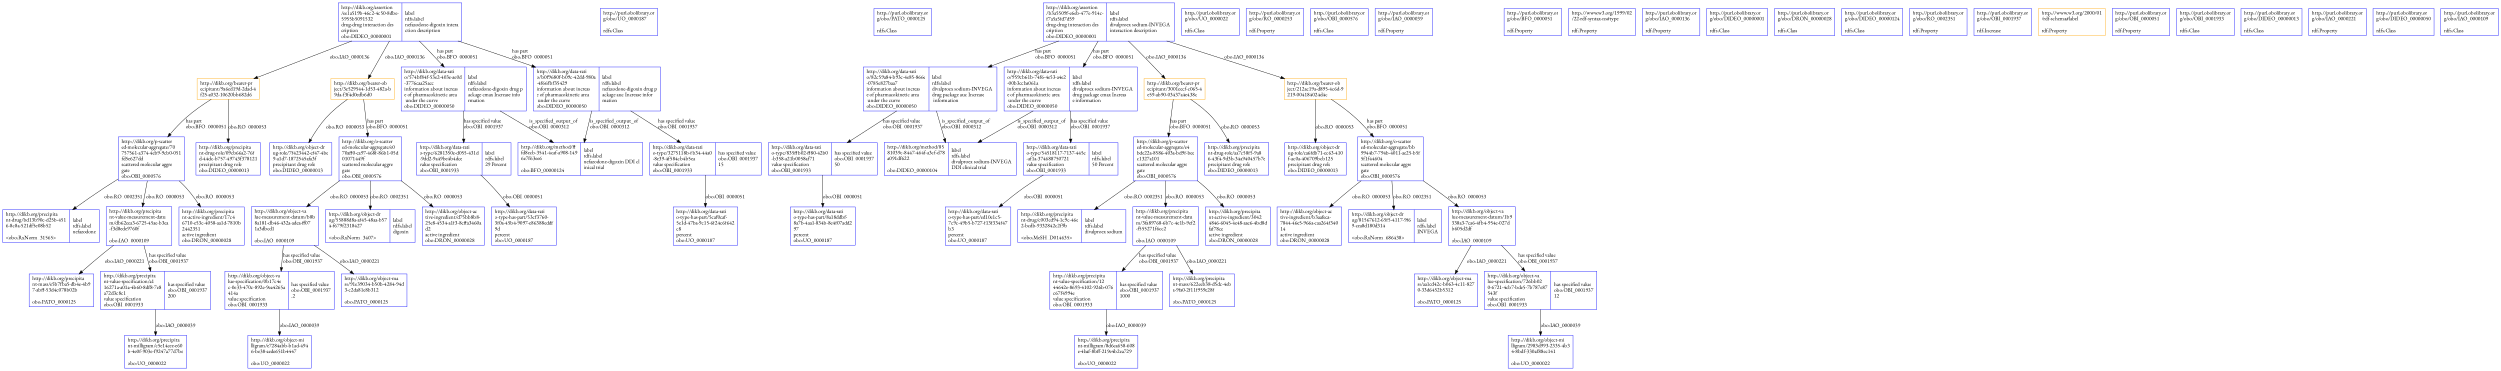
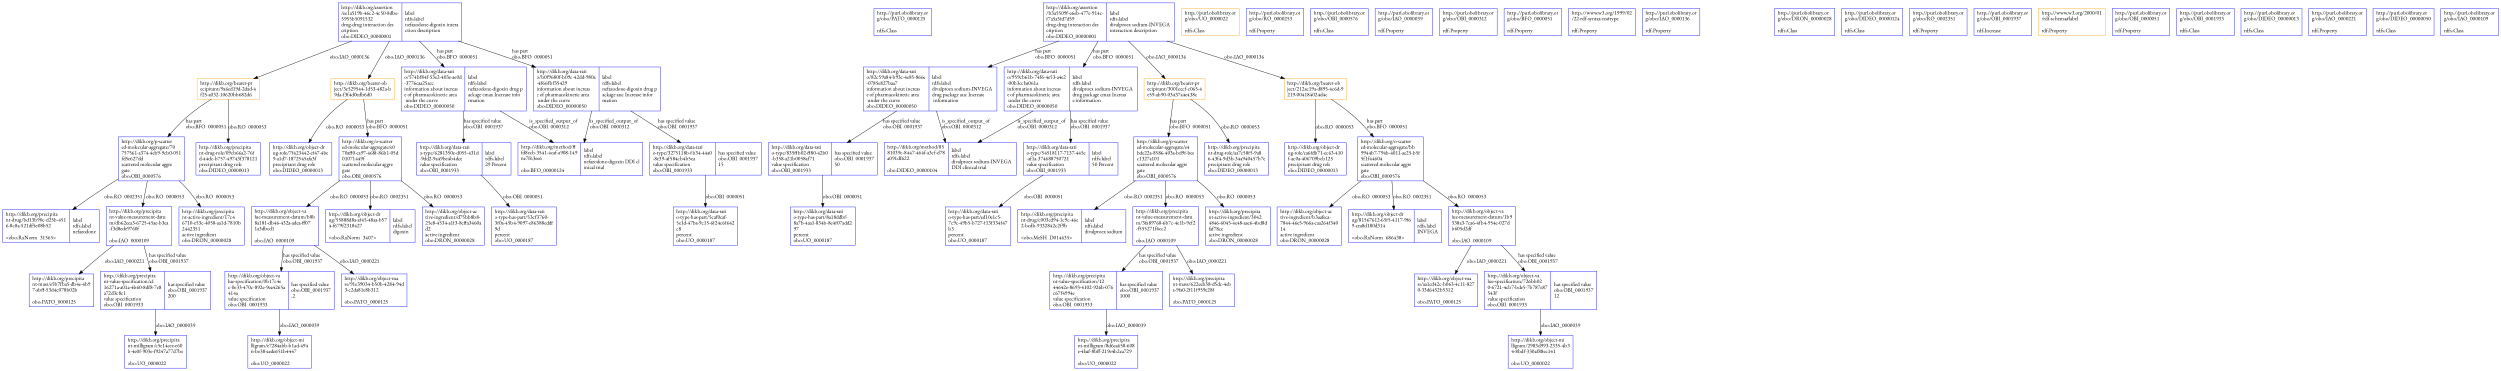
node "http://purl.obolibrary.or g/obo/UO_0000187 rdfs:Class": removed
node "http://purl.obolibrary.or g/obo/UO_0000022 rdfs:Class": color blue -> orange
node "http://purl.obolibrary.or g/obo/OBI_0000312 rdf:Property": added
node "http://purl.obolibrary.or g/obo/DIDEO_00000001 rdfs:Class": removed
